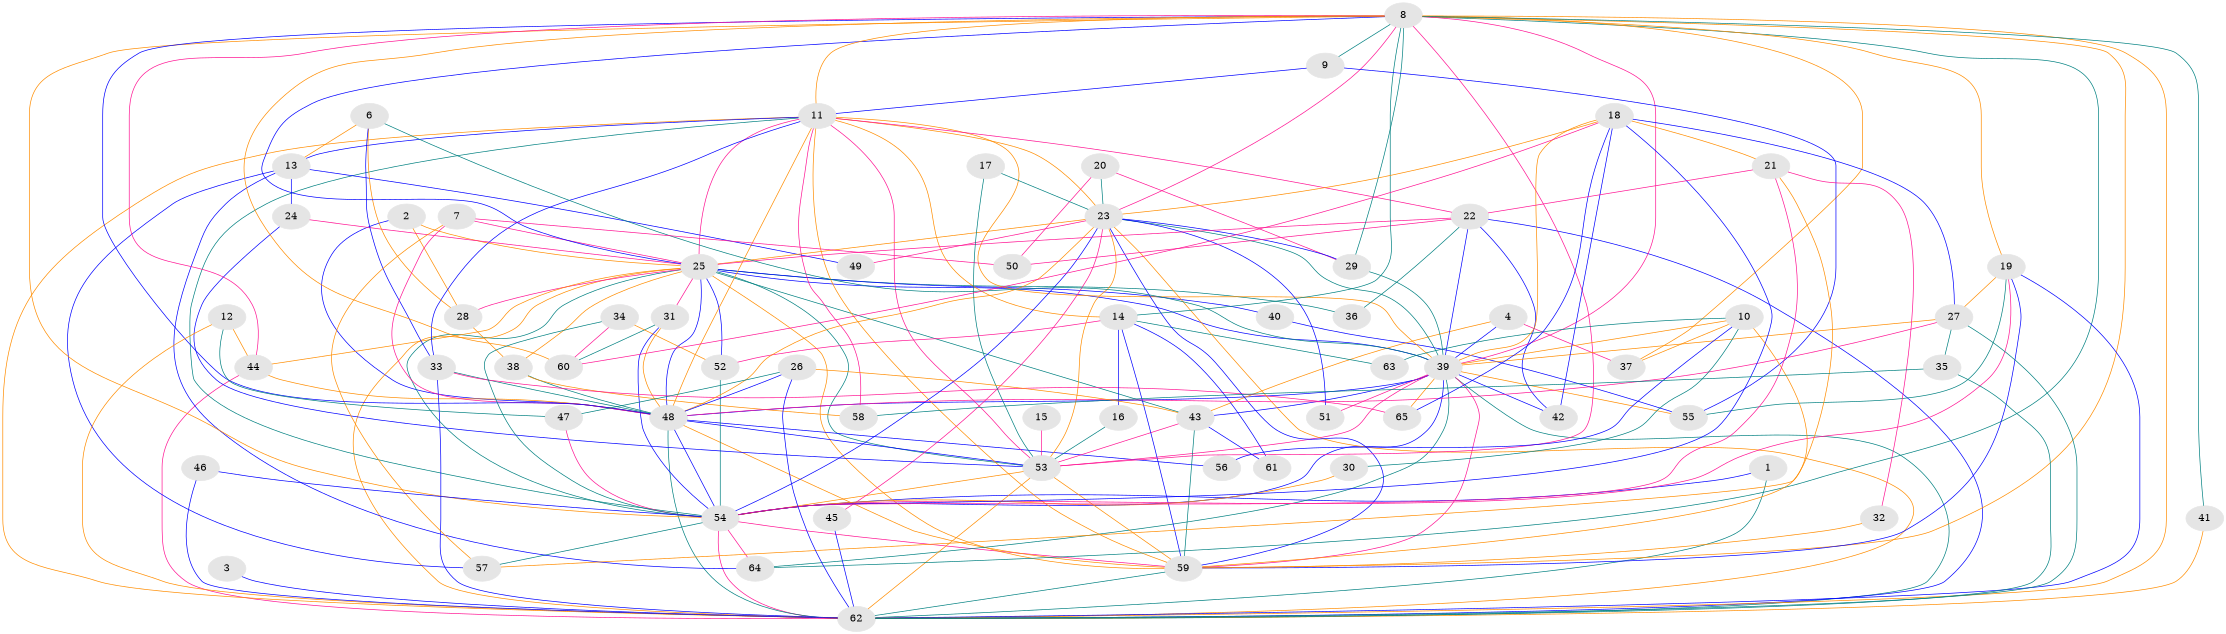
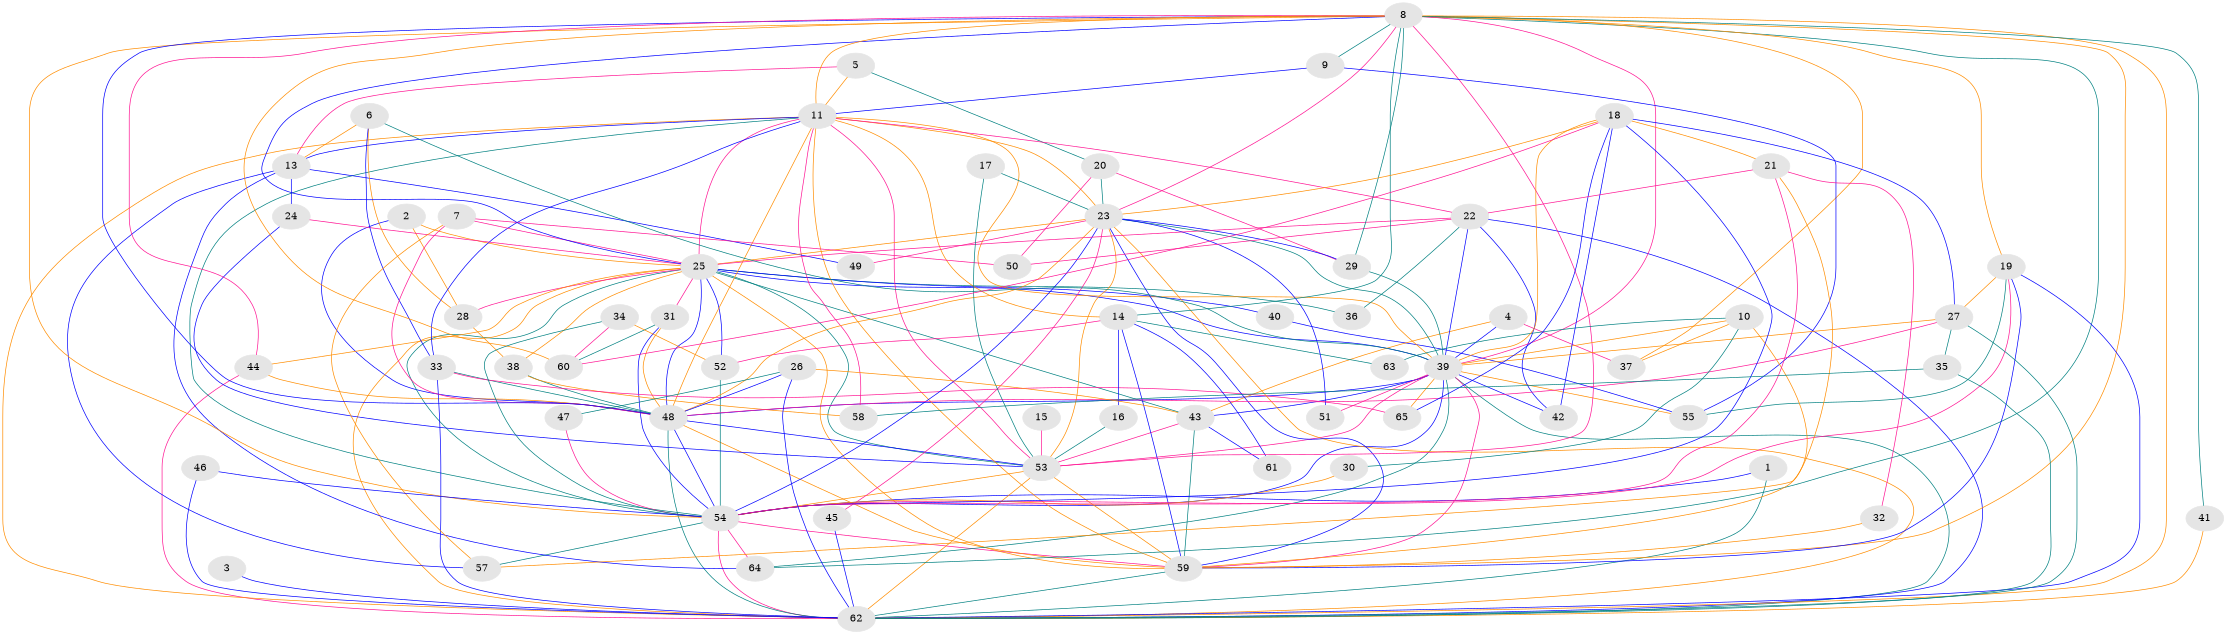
node "5": added
node "12": removed
node "56": removed
